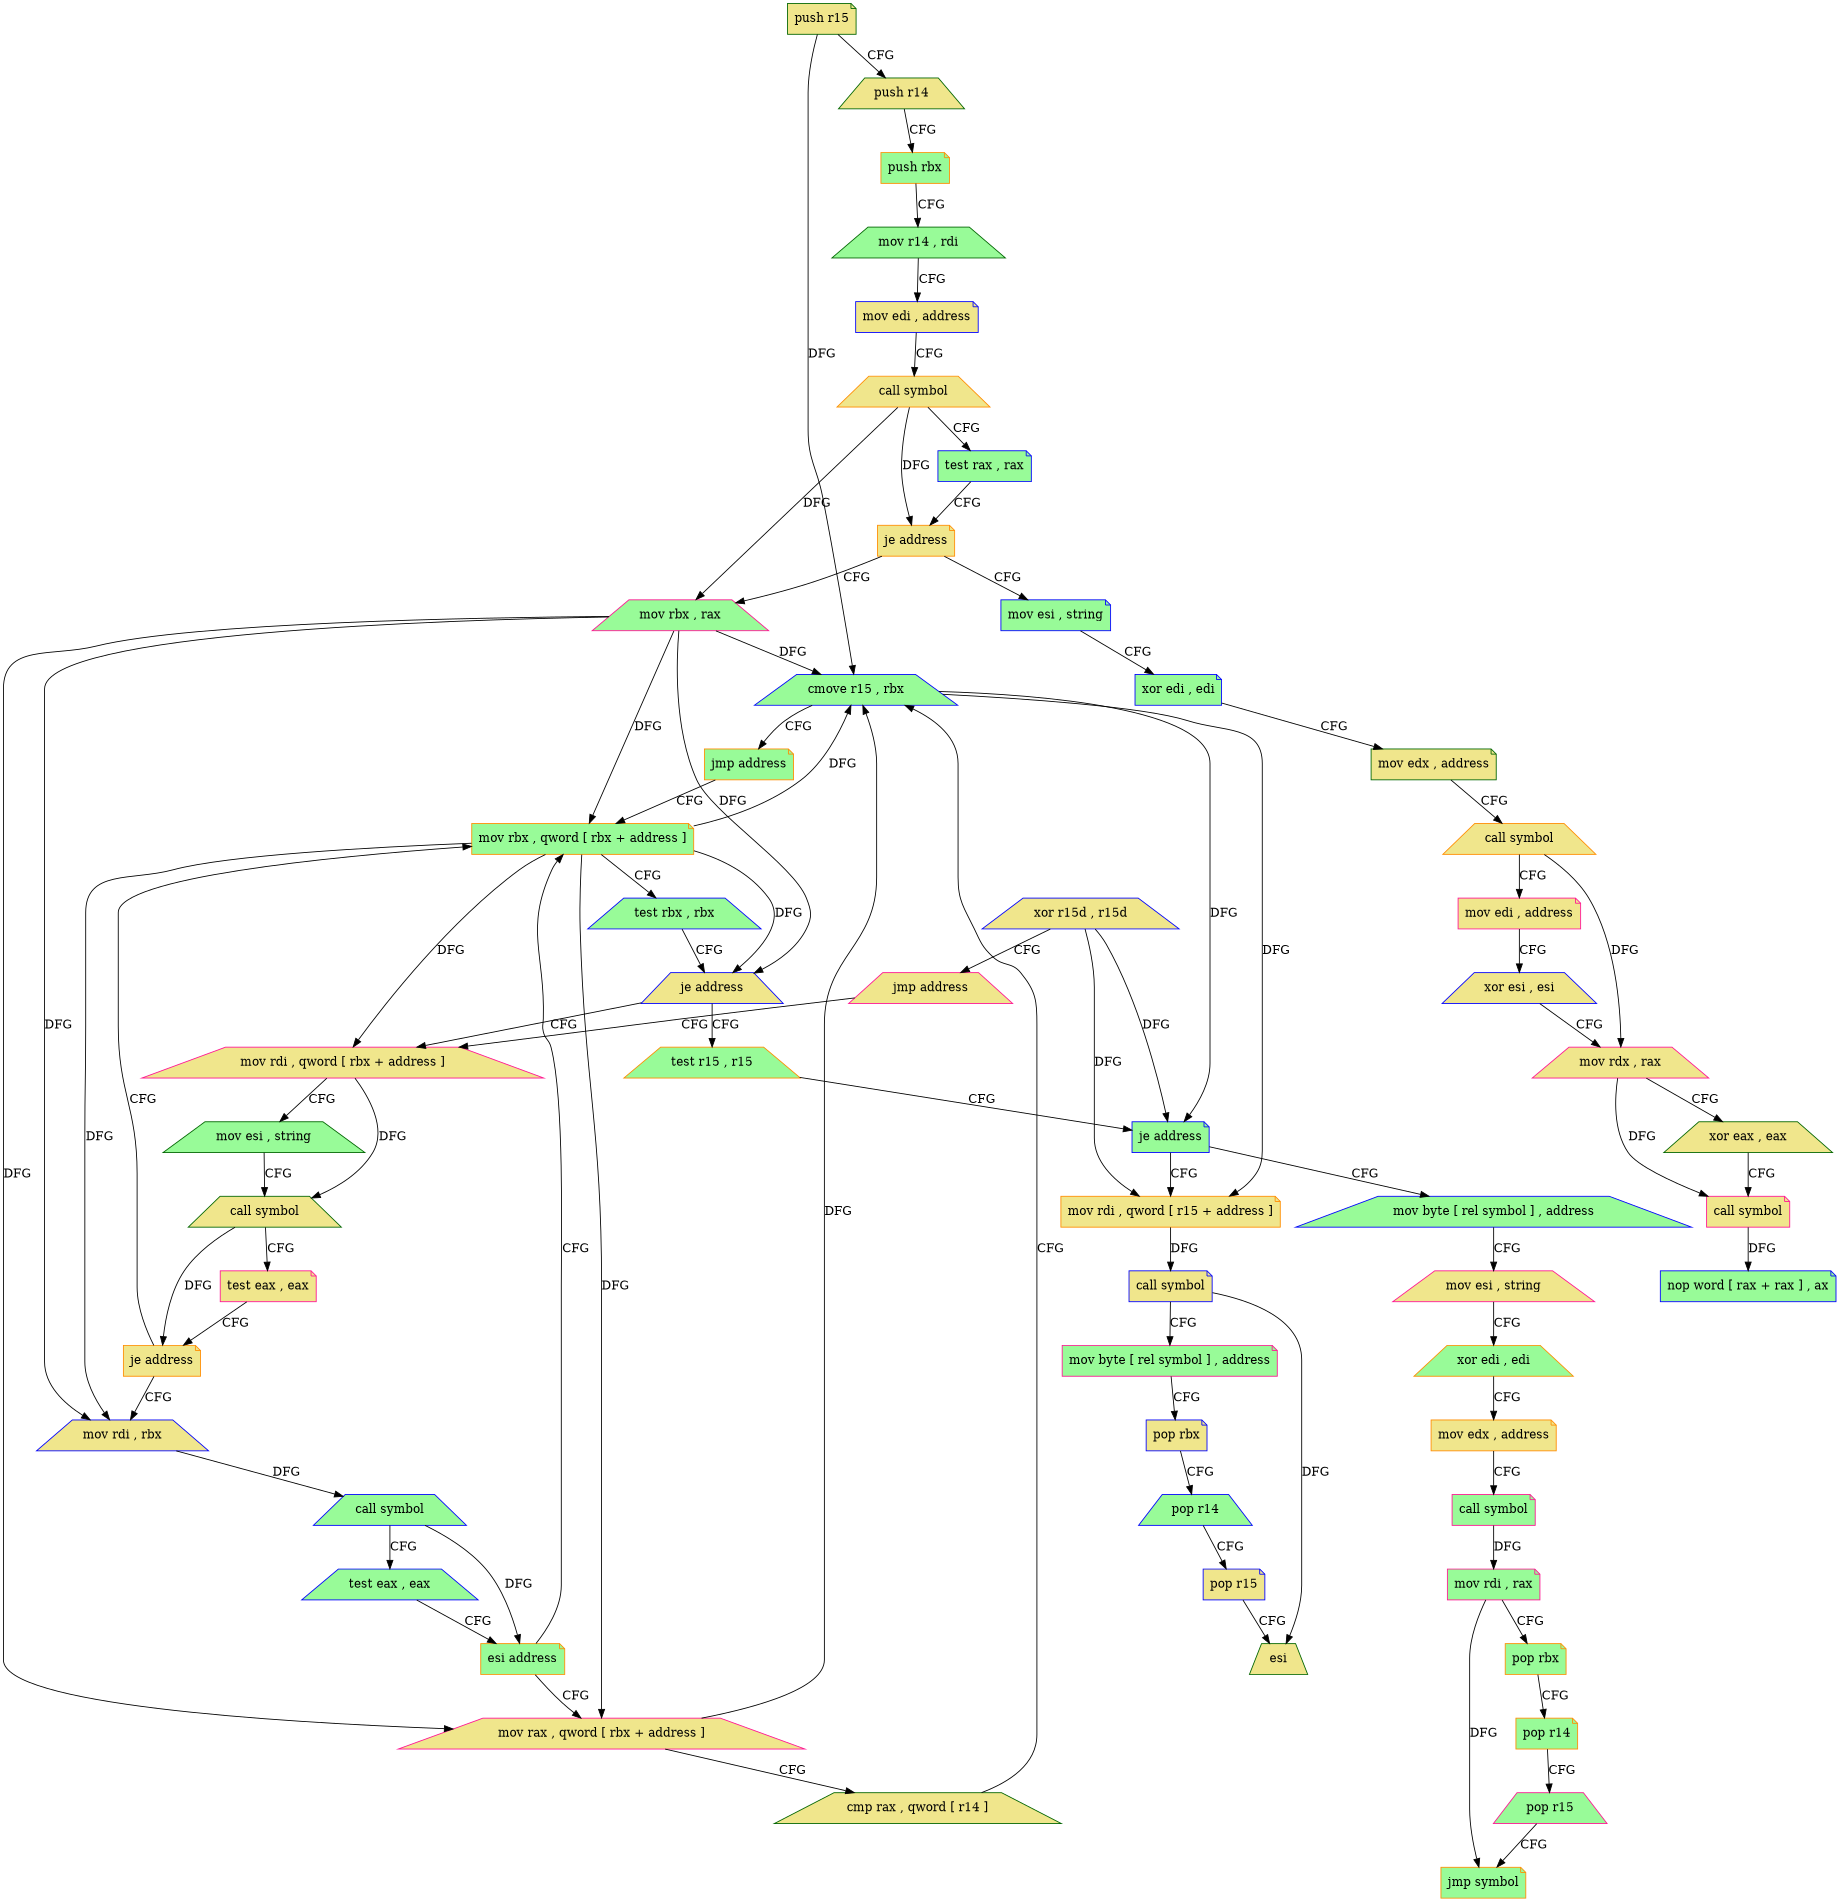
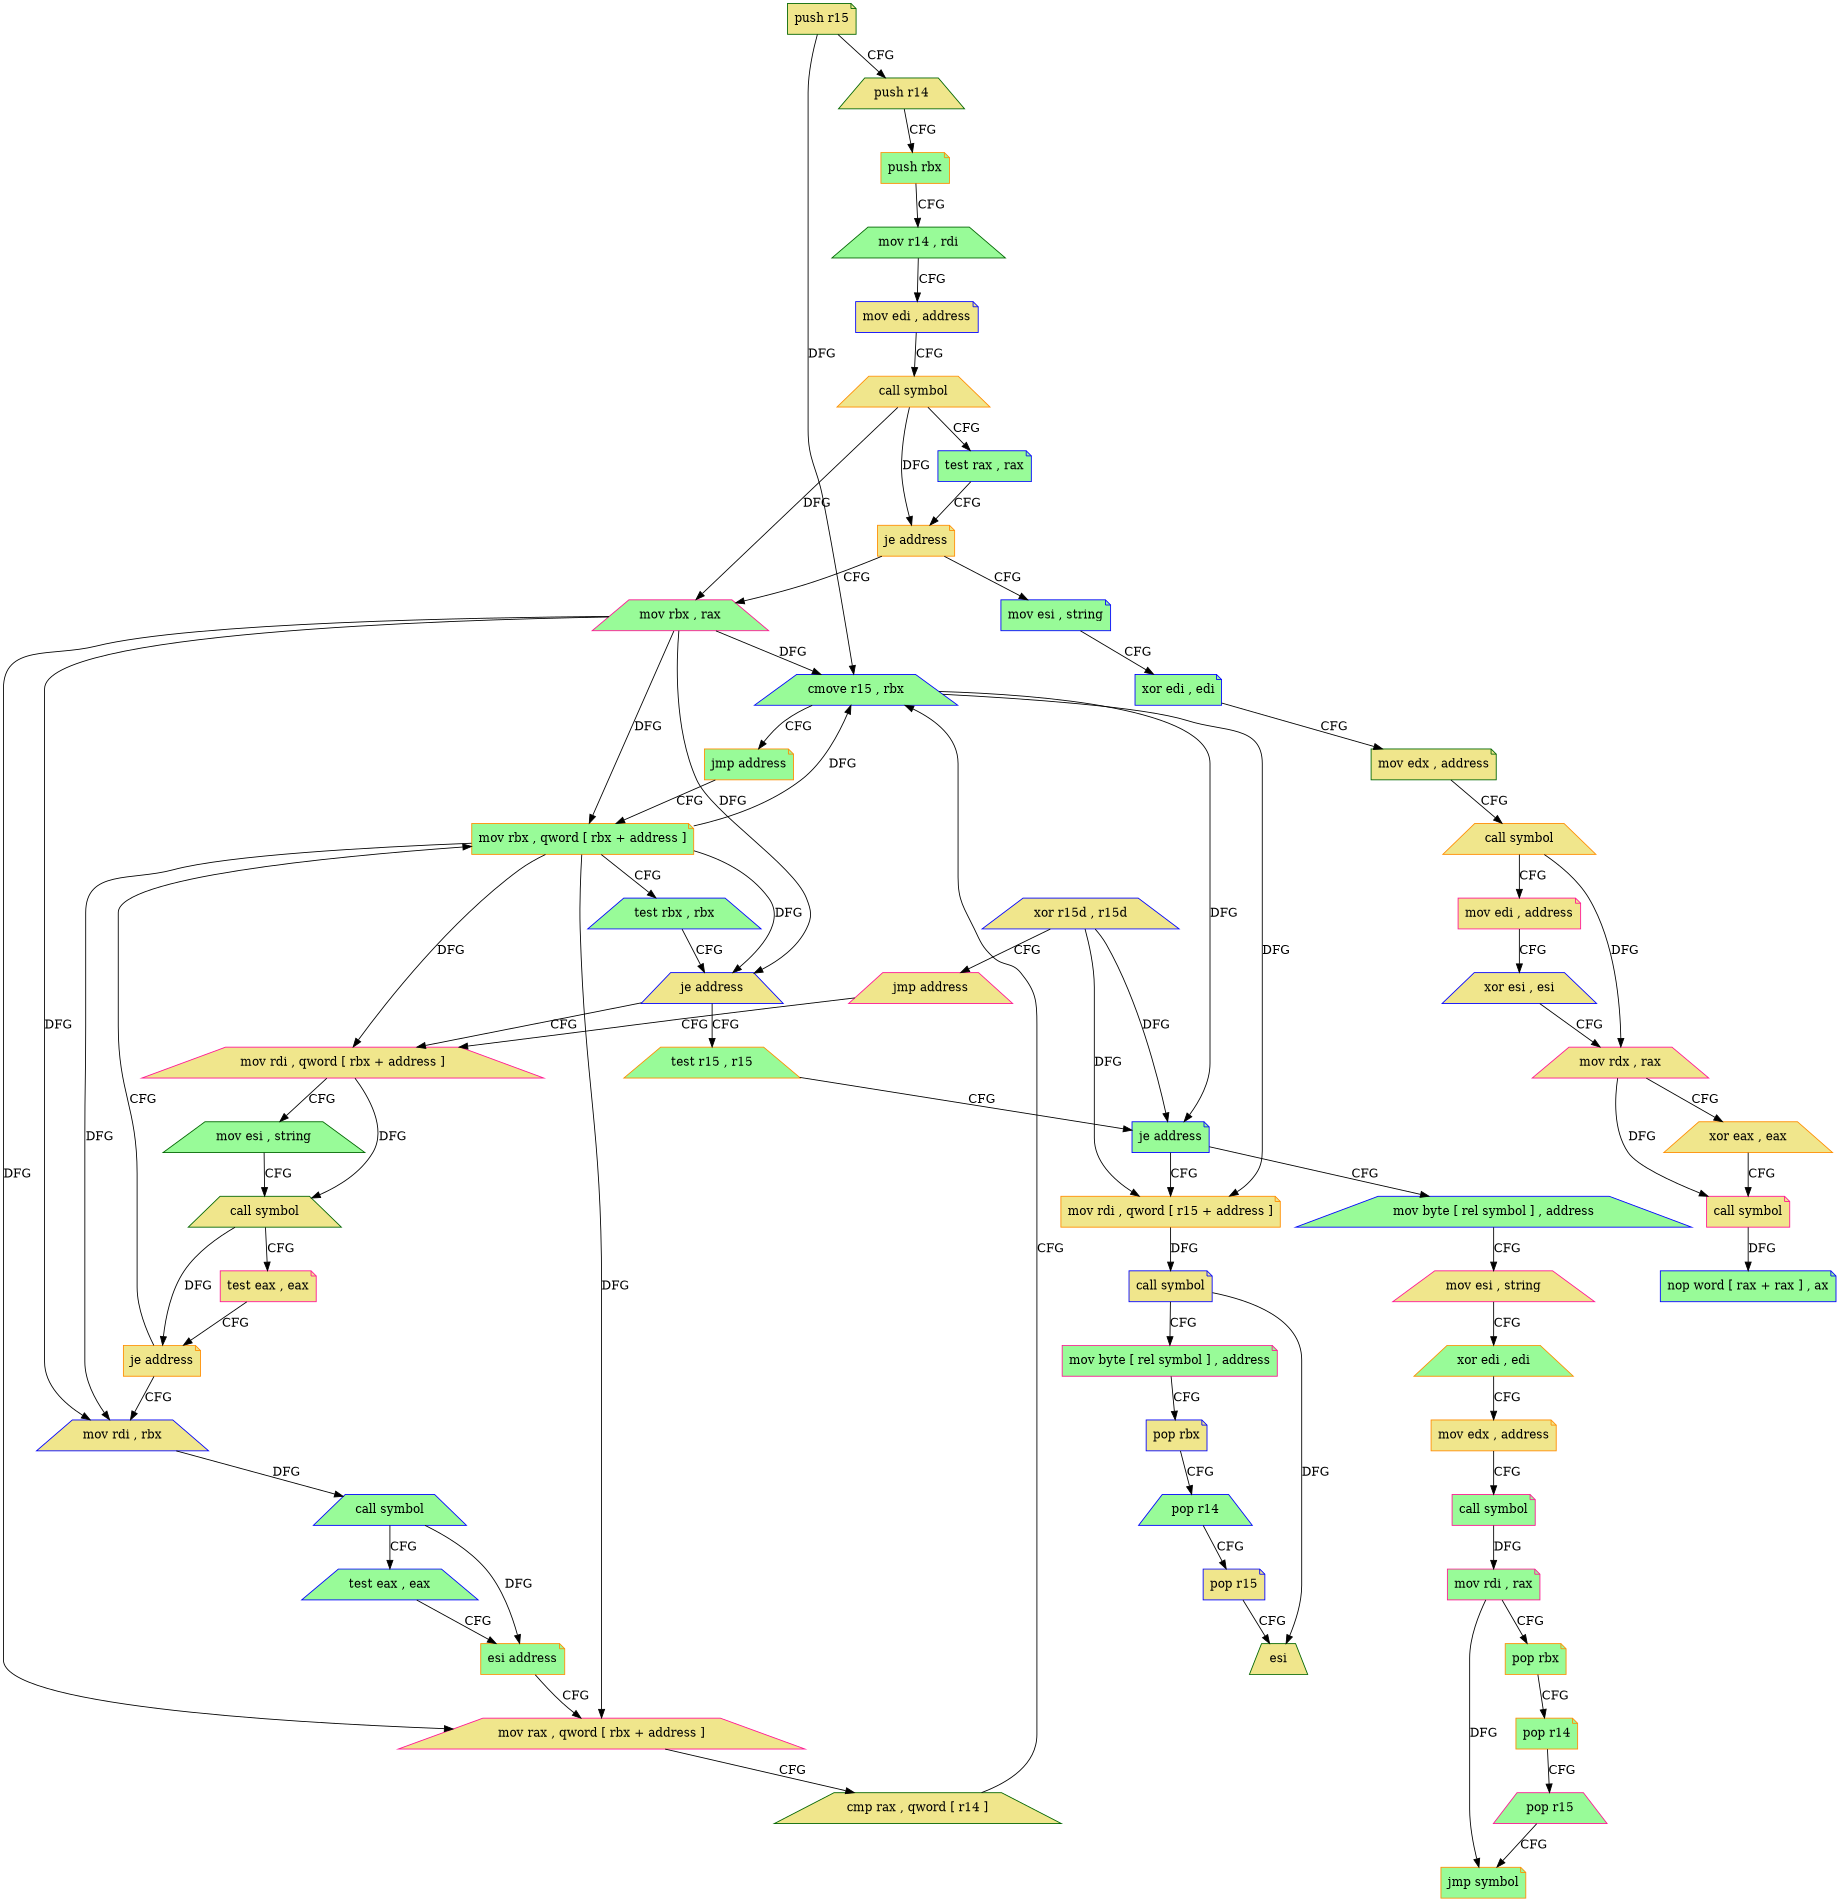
node "xor eax , eax": color darkgreen -> darkorange
edge "mov rax , qword [ rbx + address ]" -> "cmove r15 , rbx": removed, label "DFG"
edge "esi address" -> "mov rbx , qword [ rbx + address ]": removed, label "CFG"
